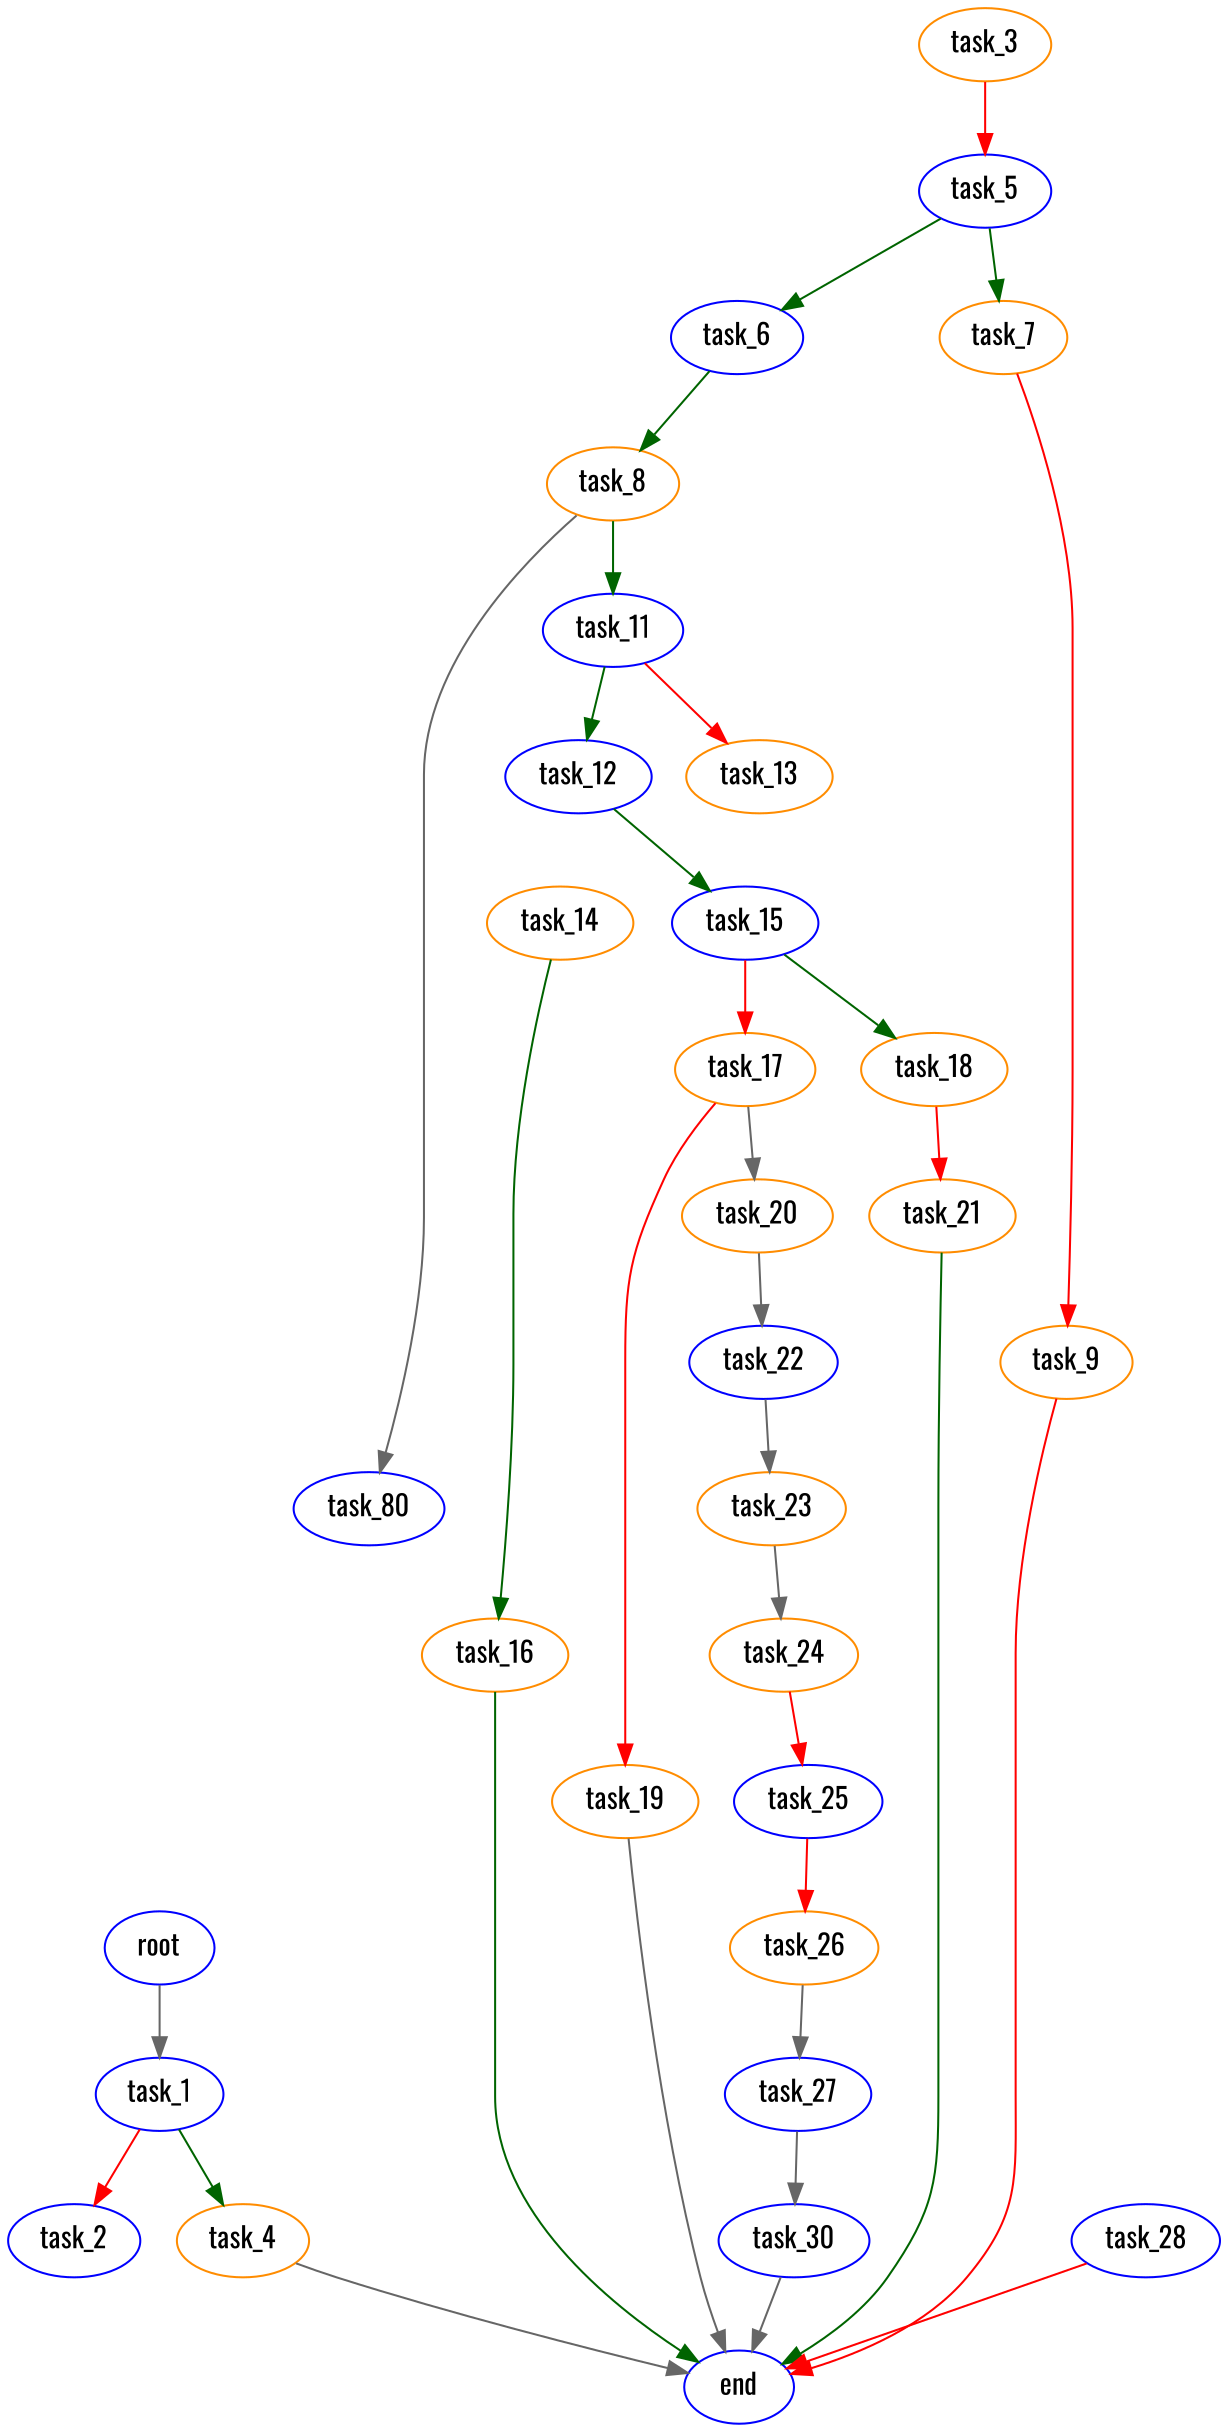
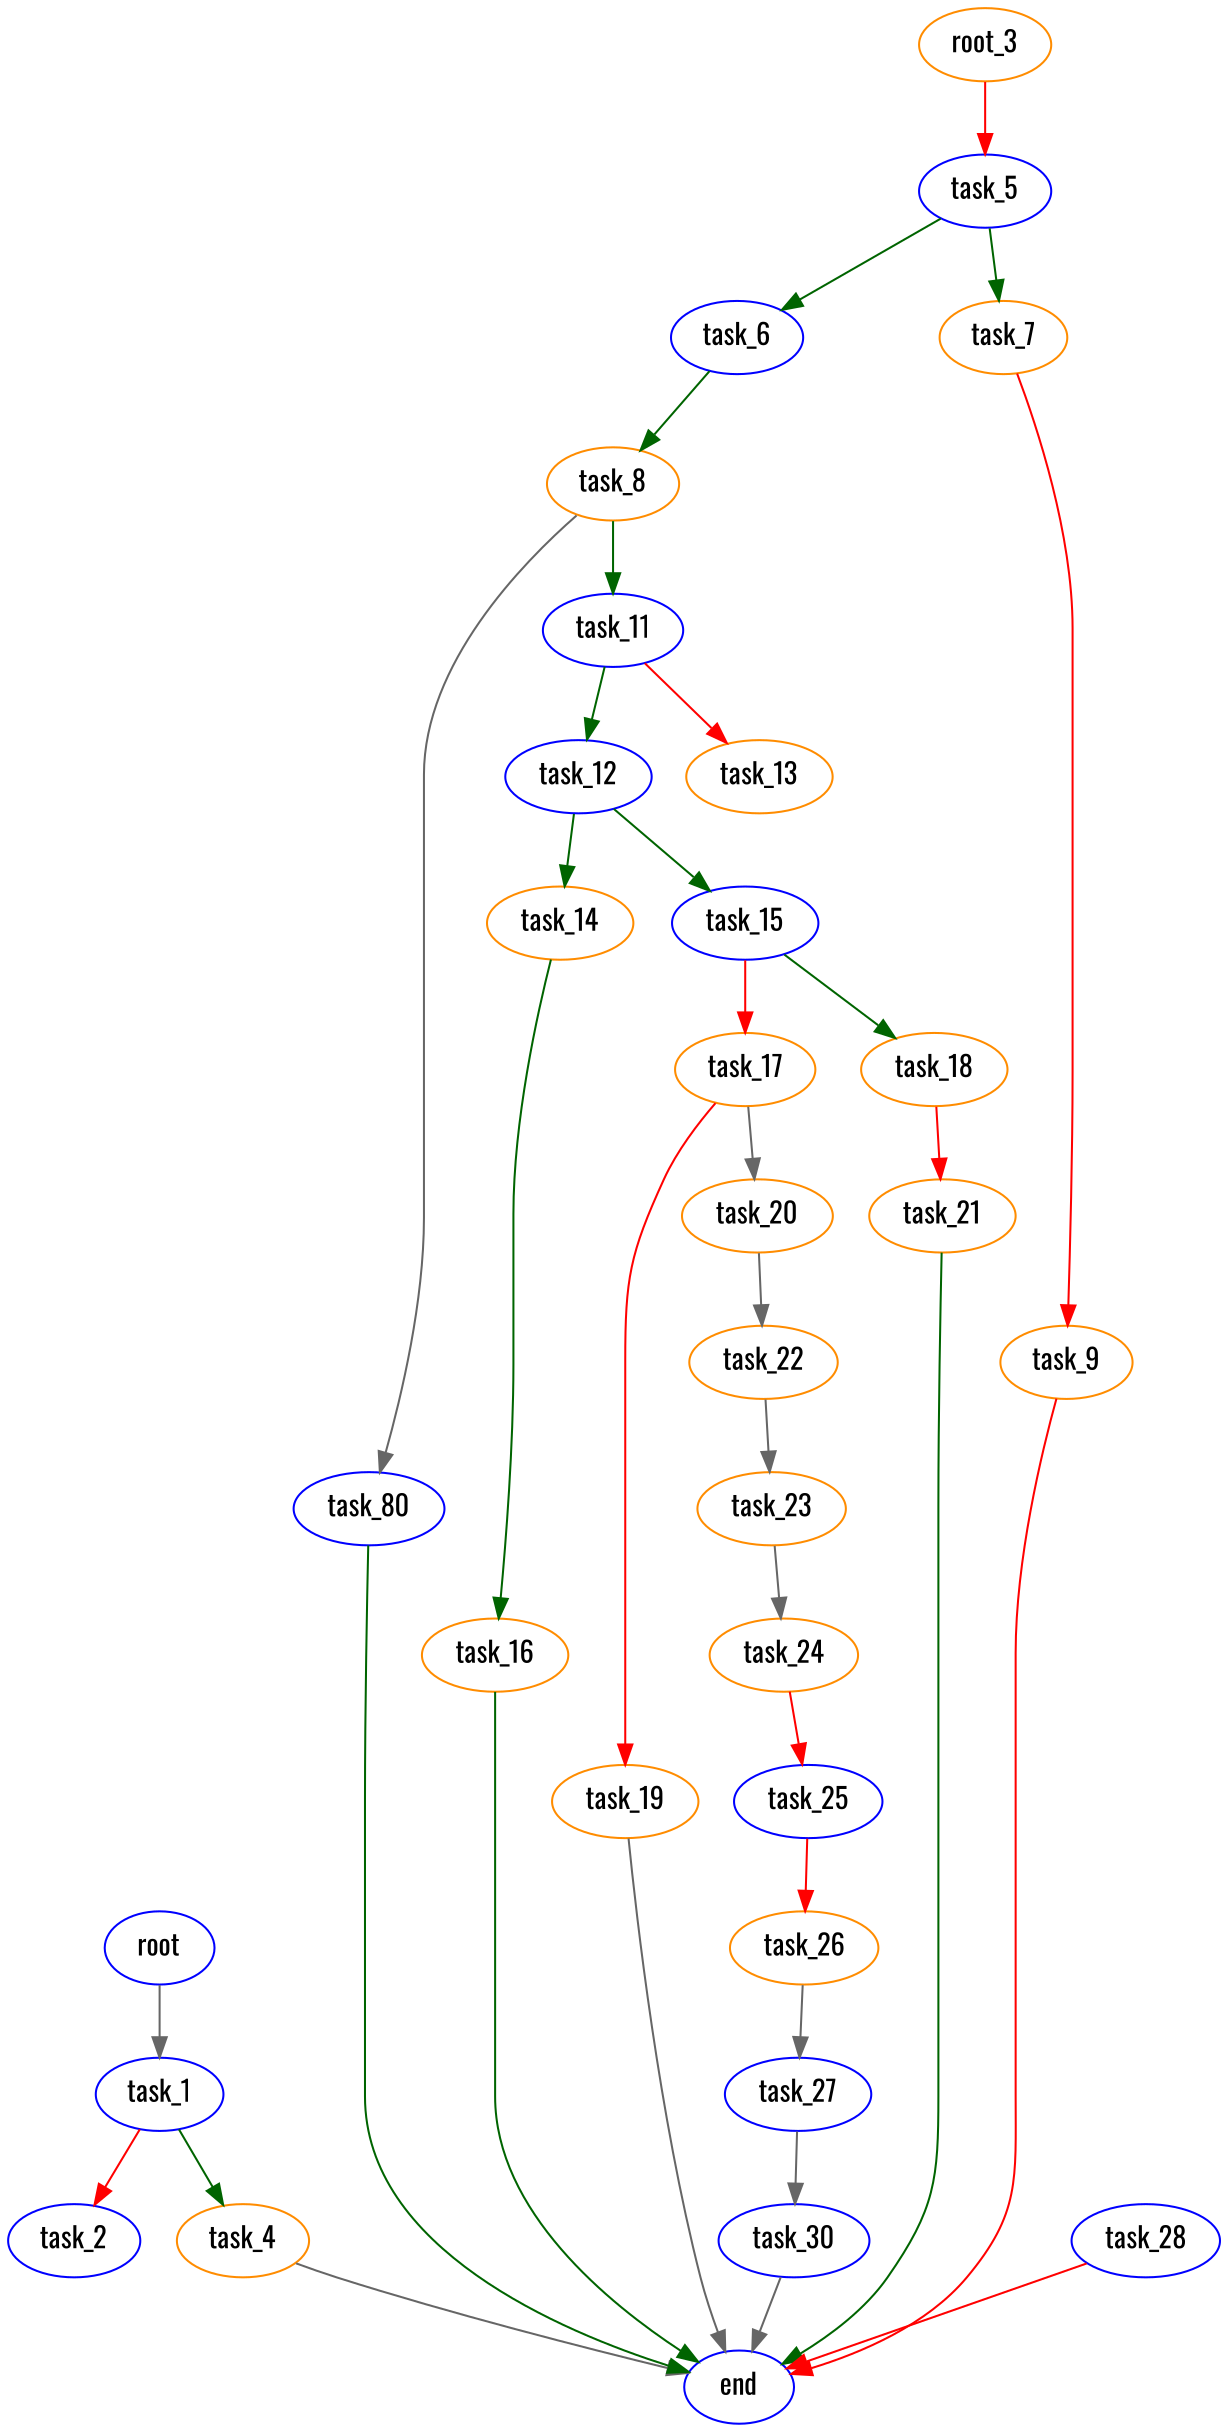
node "task_3": label "task_3" -> "root_3"
edge "task_12" -> "task_14": added
node "task_22": color blue -> darkorange
edge "task_80" -> "end": added
